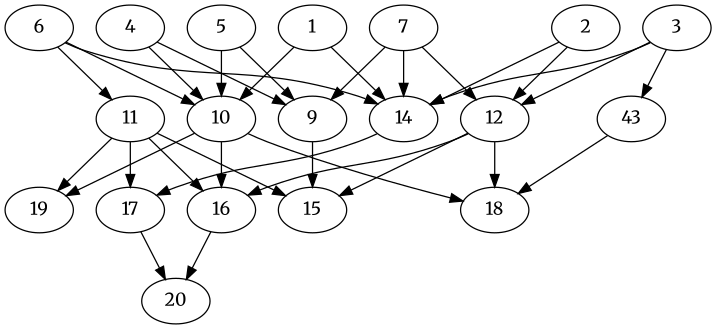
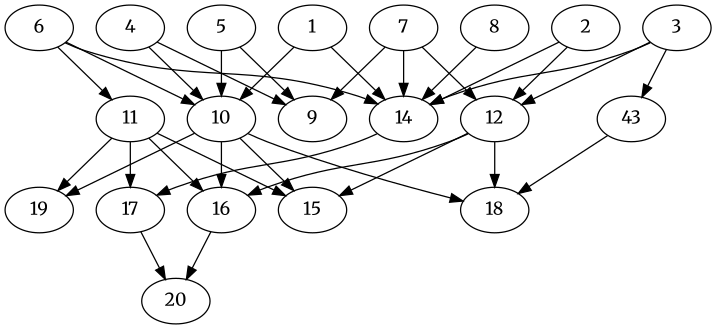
node "8": added
edge "9" -> "15": now "10" -> "15"
